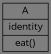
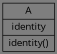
node "A": text "eat()" -> "identity()"
